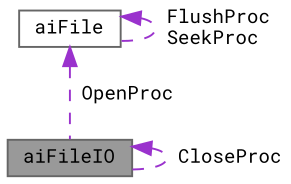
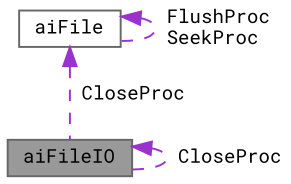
edge "aiFileIO" -> "aiFile": label " OpenProc" -> " CloseProc"
